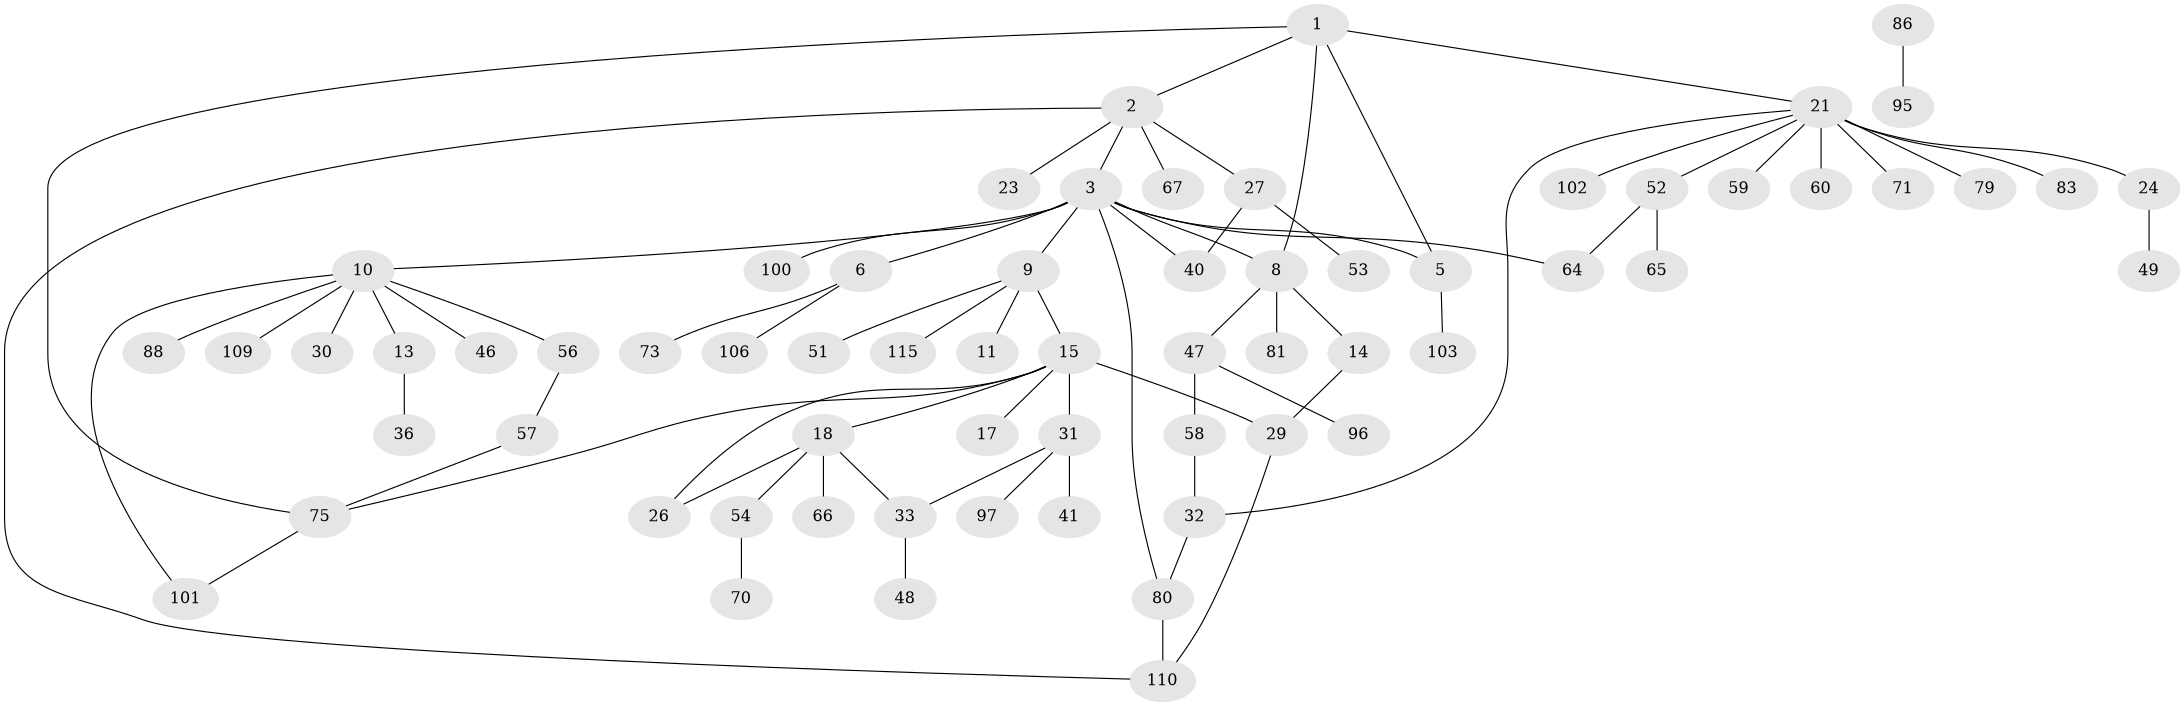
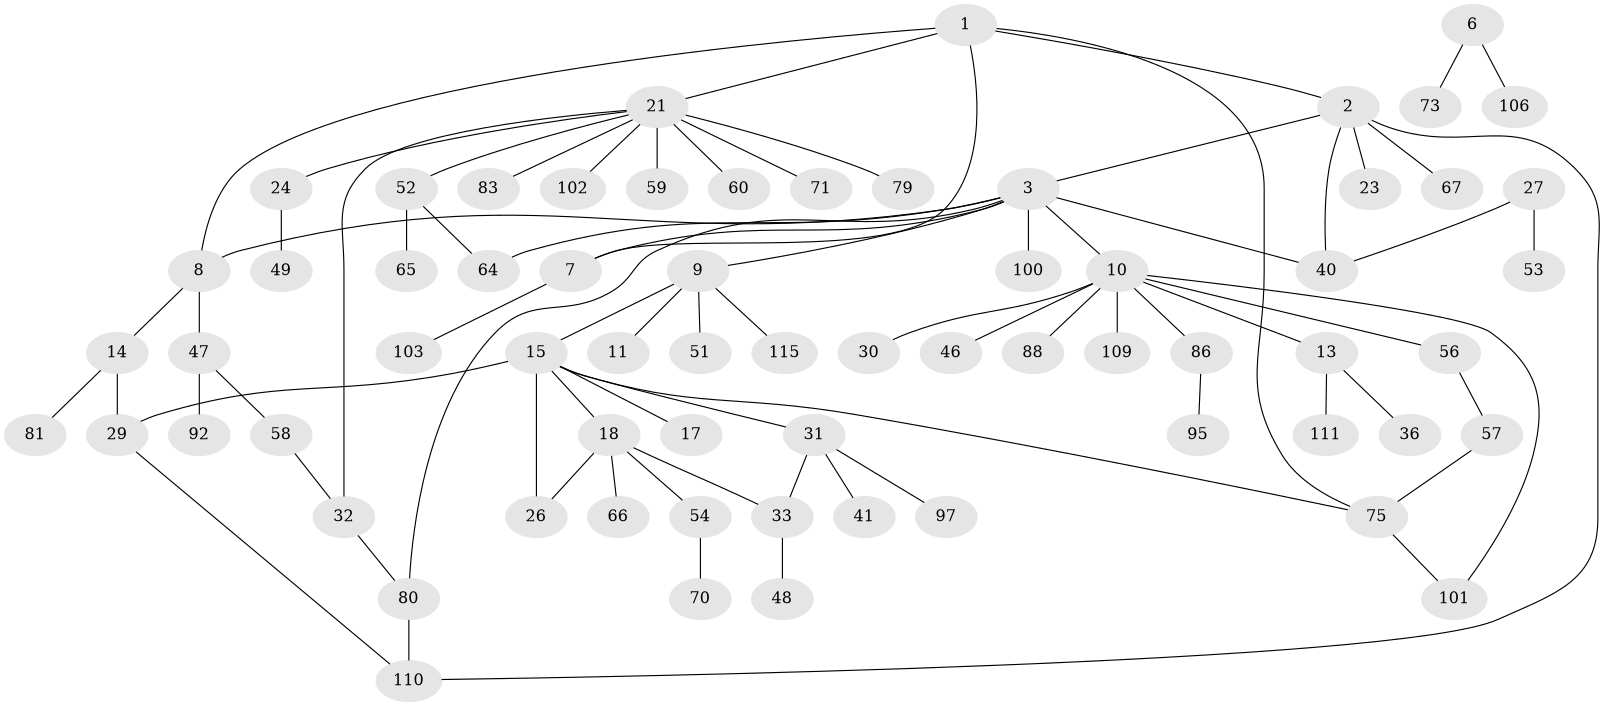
edge "2" -- "27": now "2" -- "40"
edge "3" -- "6": removed
node "5": label "5" -> "7"
edge "10" -- "86": added
edge "8" -- "81": now "14" -- "81"
node "111": added
node "96": label "96" -> "92"
